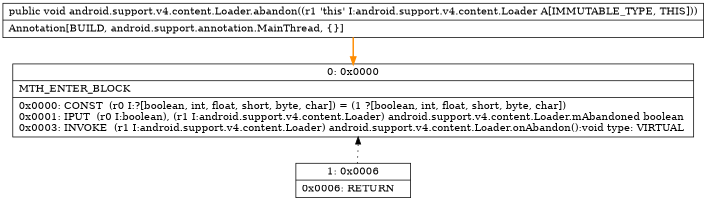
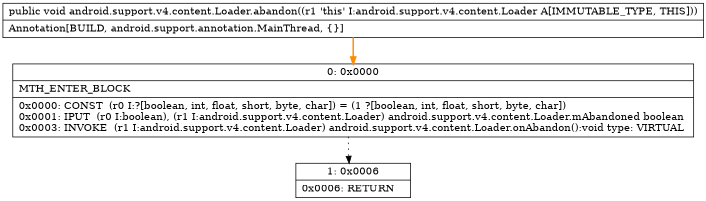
edge "1: 0x0006" -> "0: 0x0000": reversed
